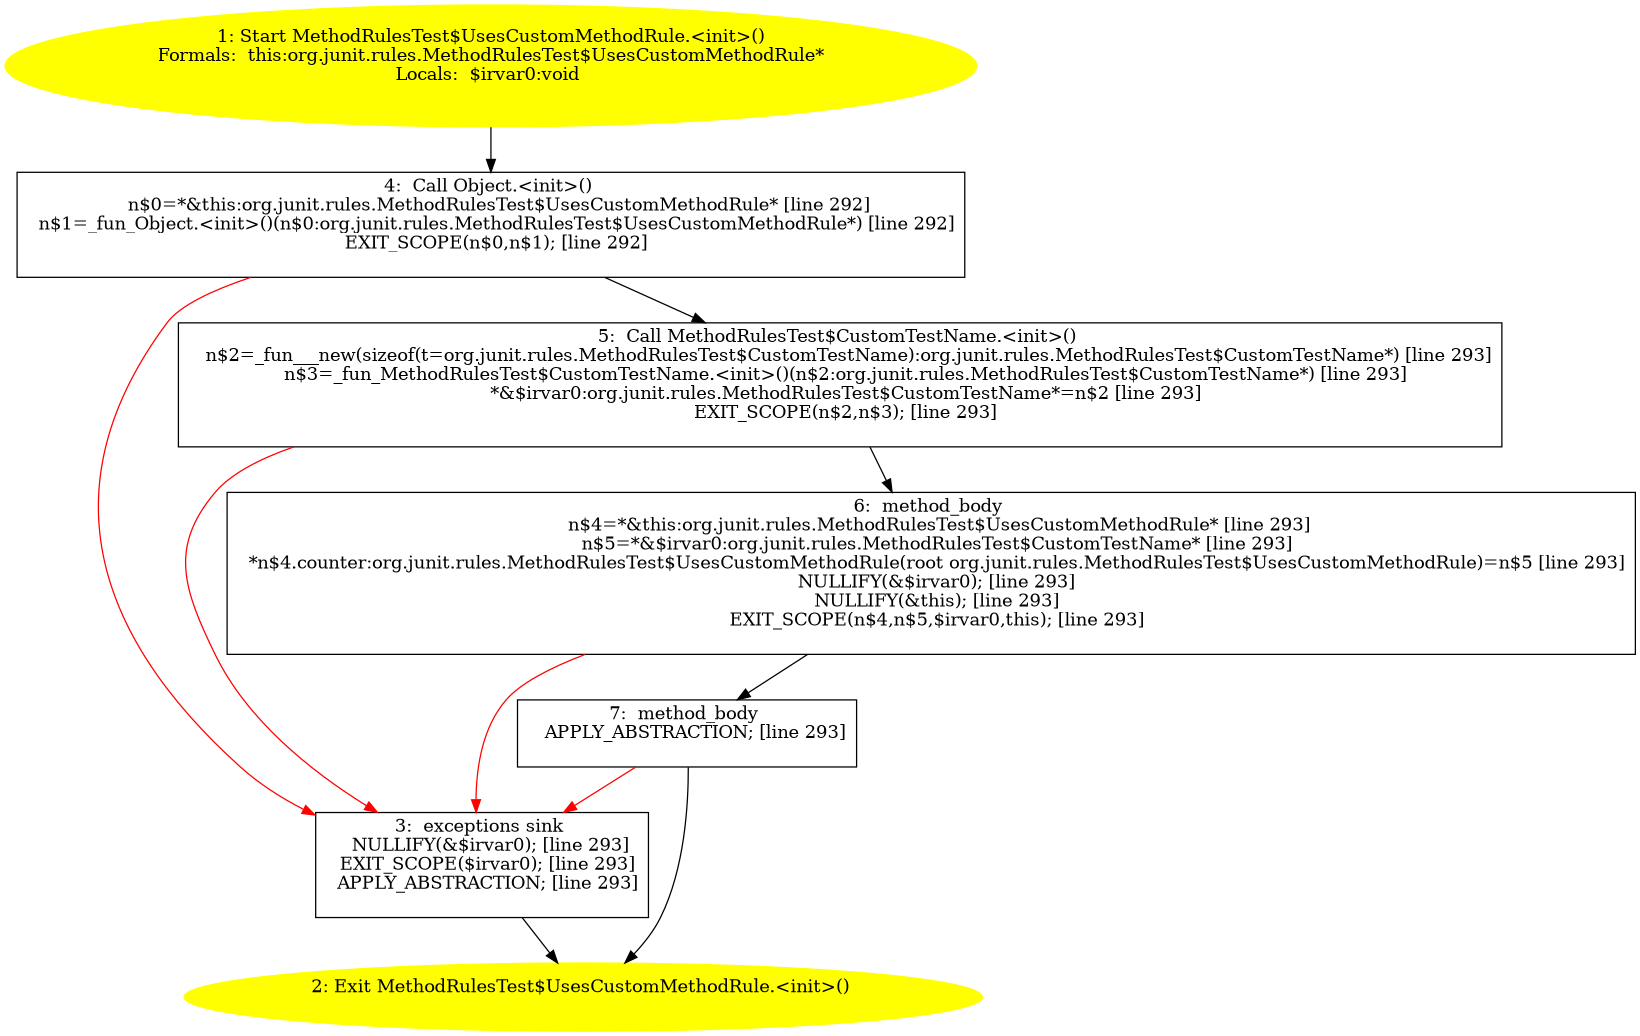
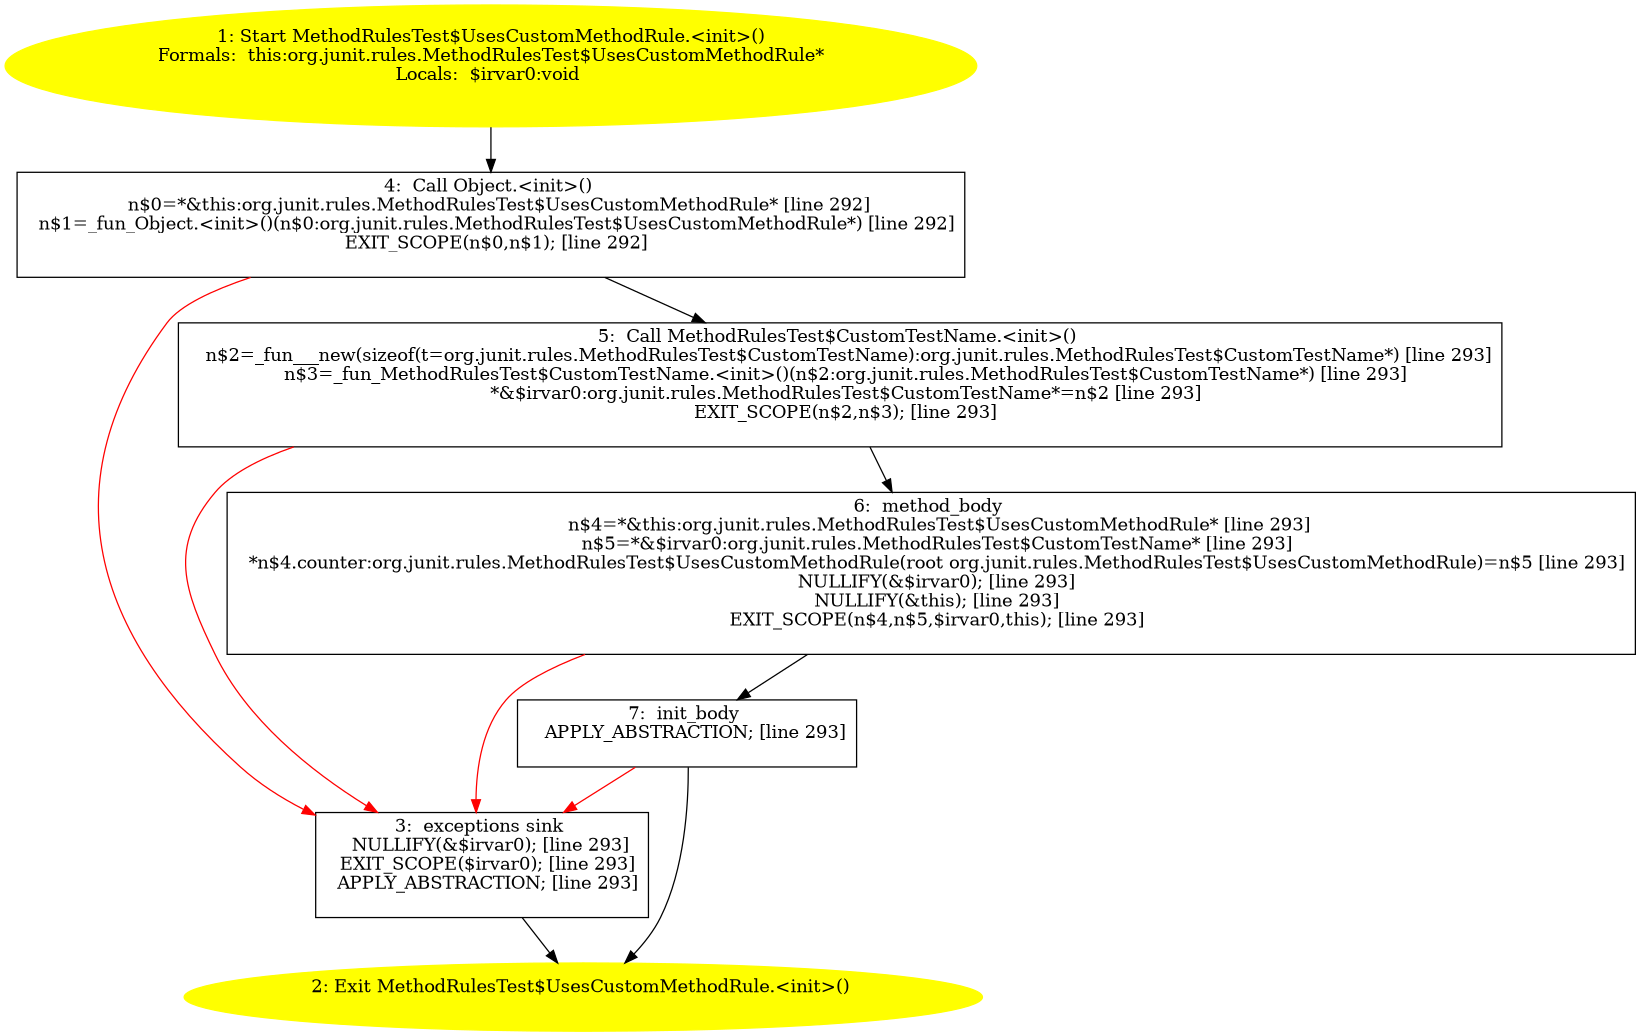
node "7:  method_body APPLY_ABSTRACTION; [line 293]": label "7:  method_body APPLY_ABSTRACTION; [line 293]" -> "7:  init_body APPLY_ABSTRACTION; [line 293]"
